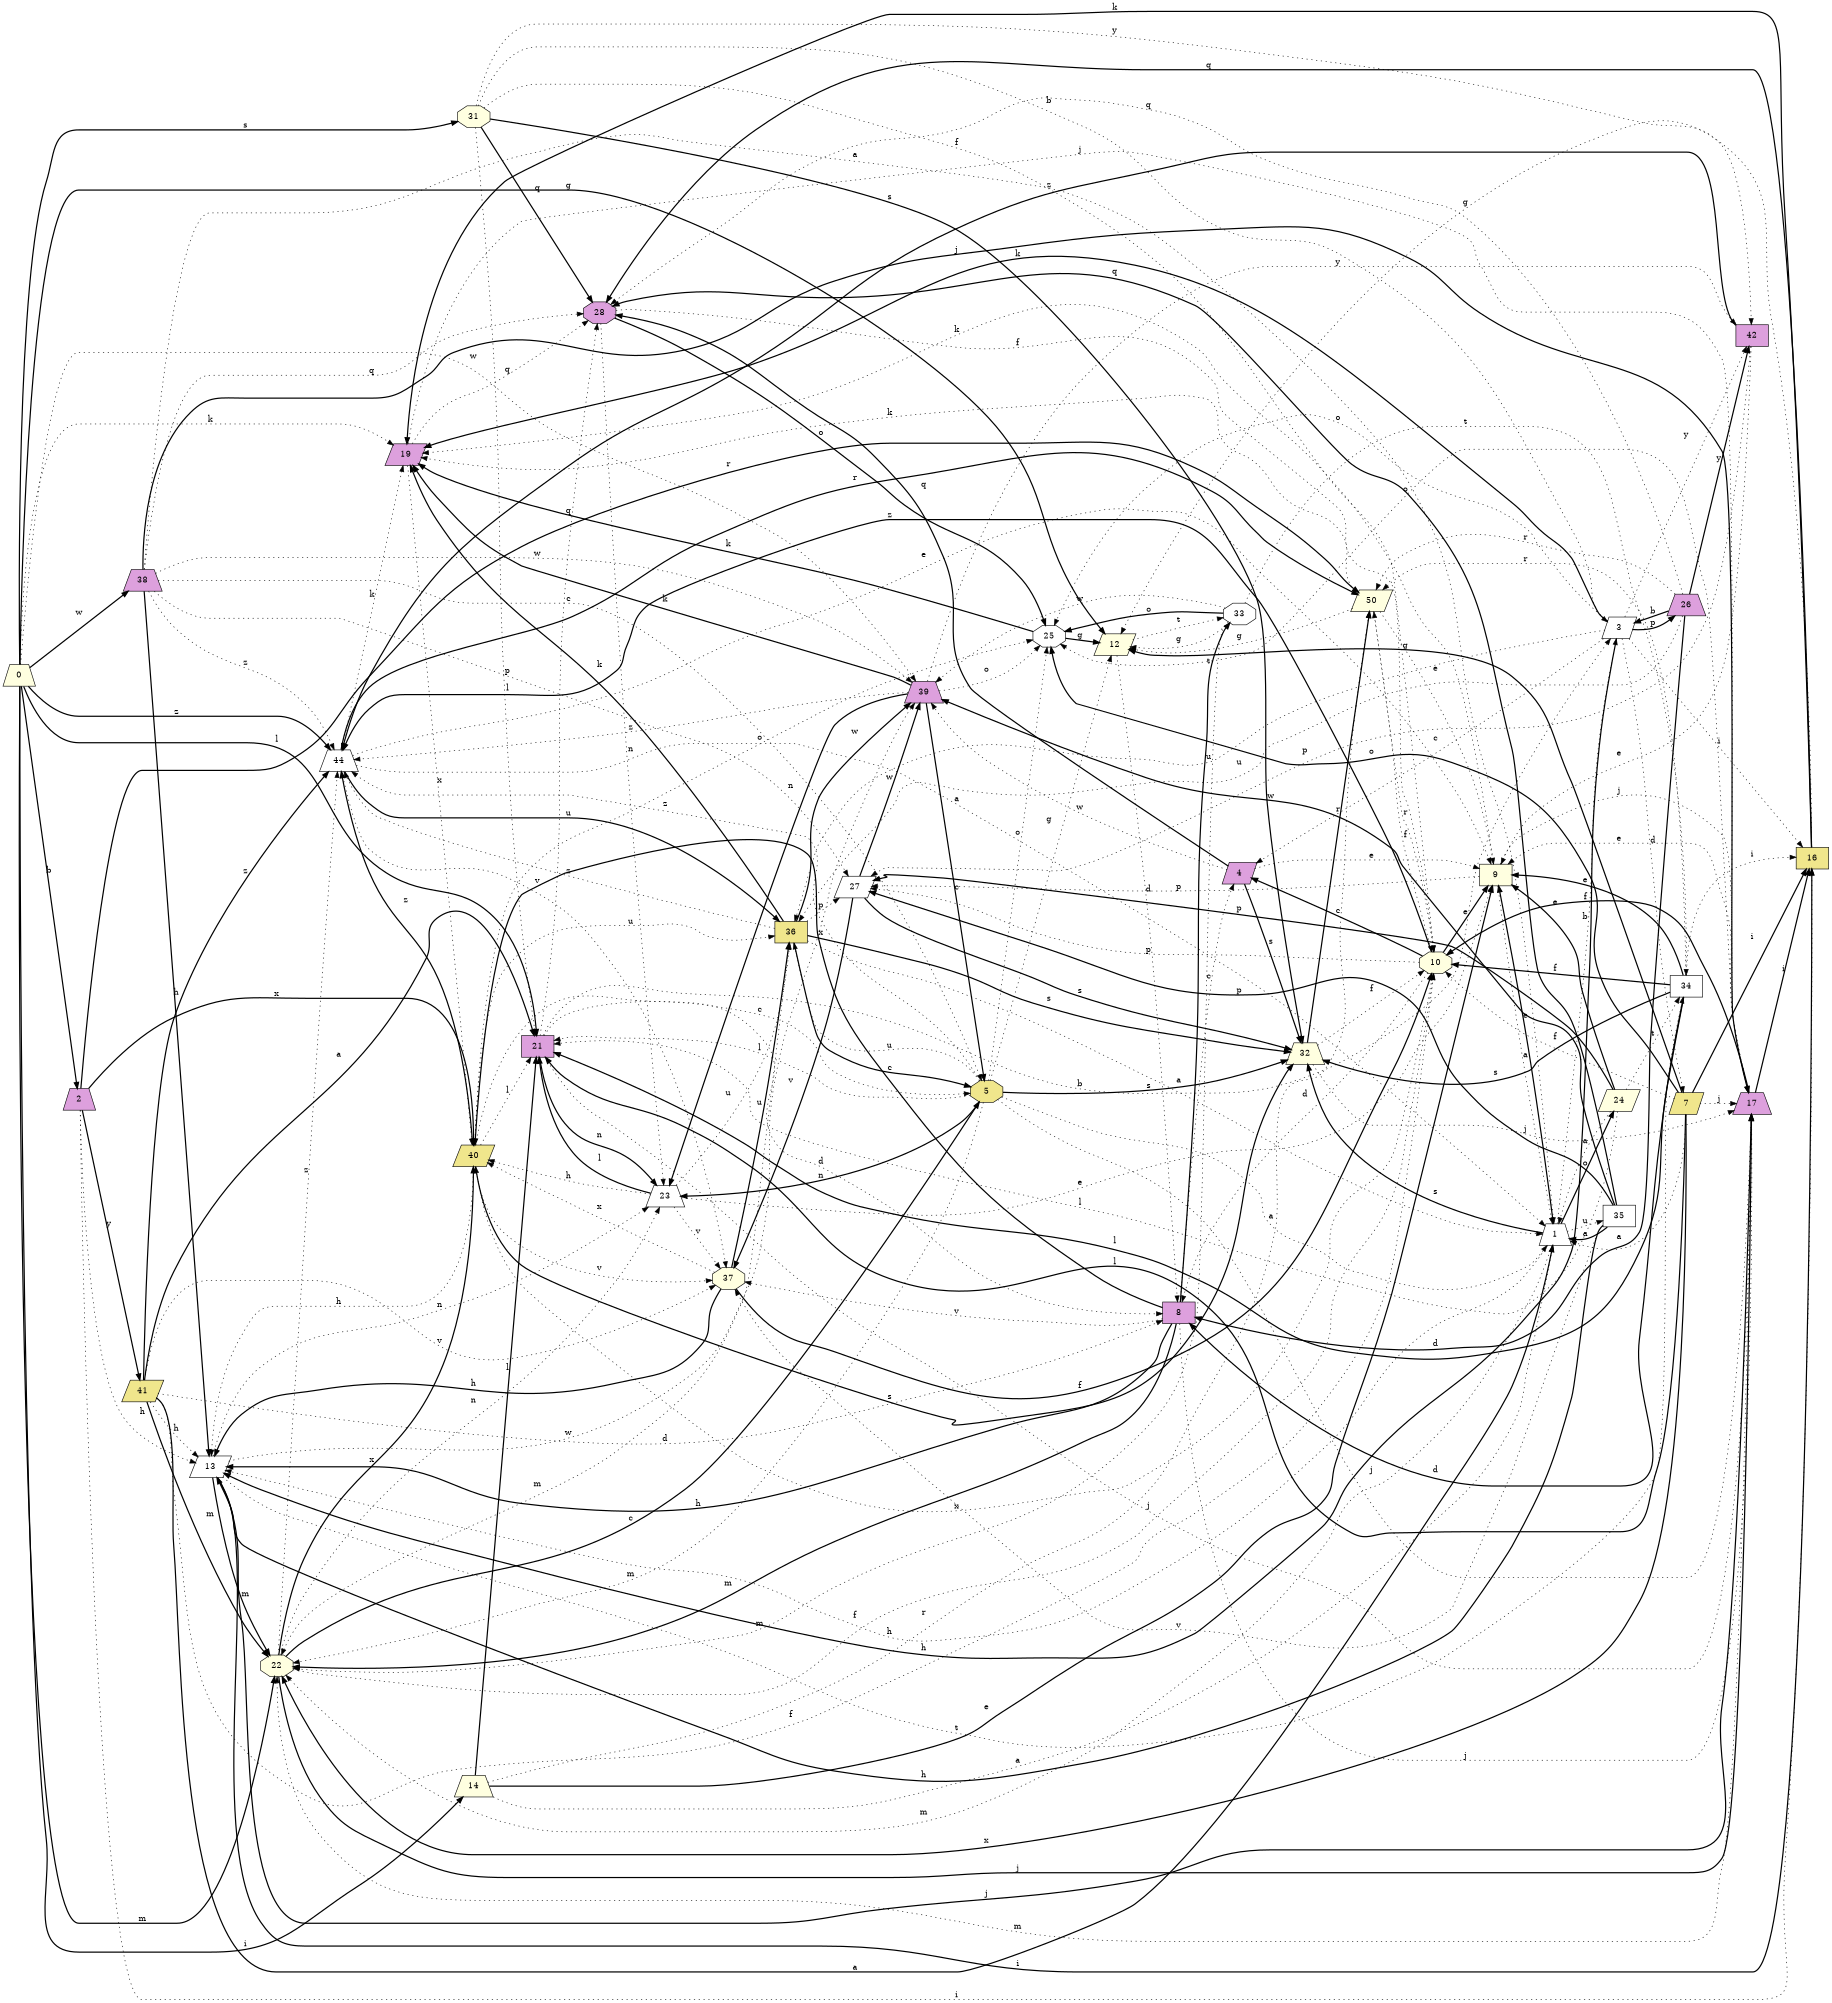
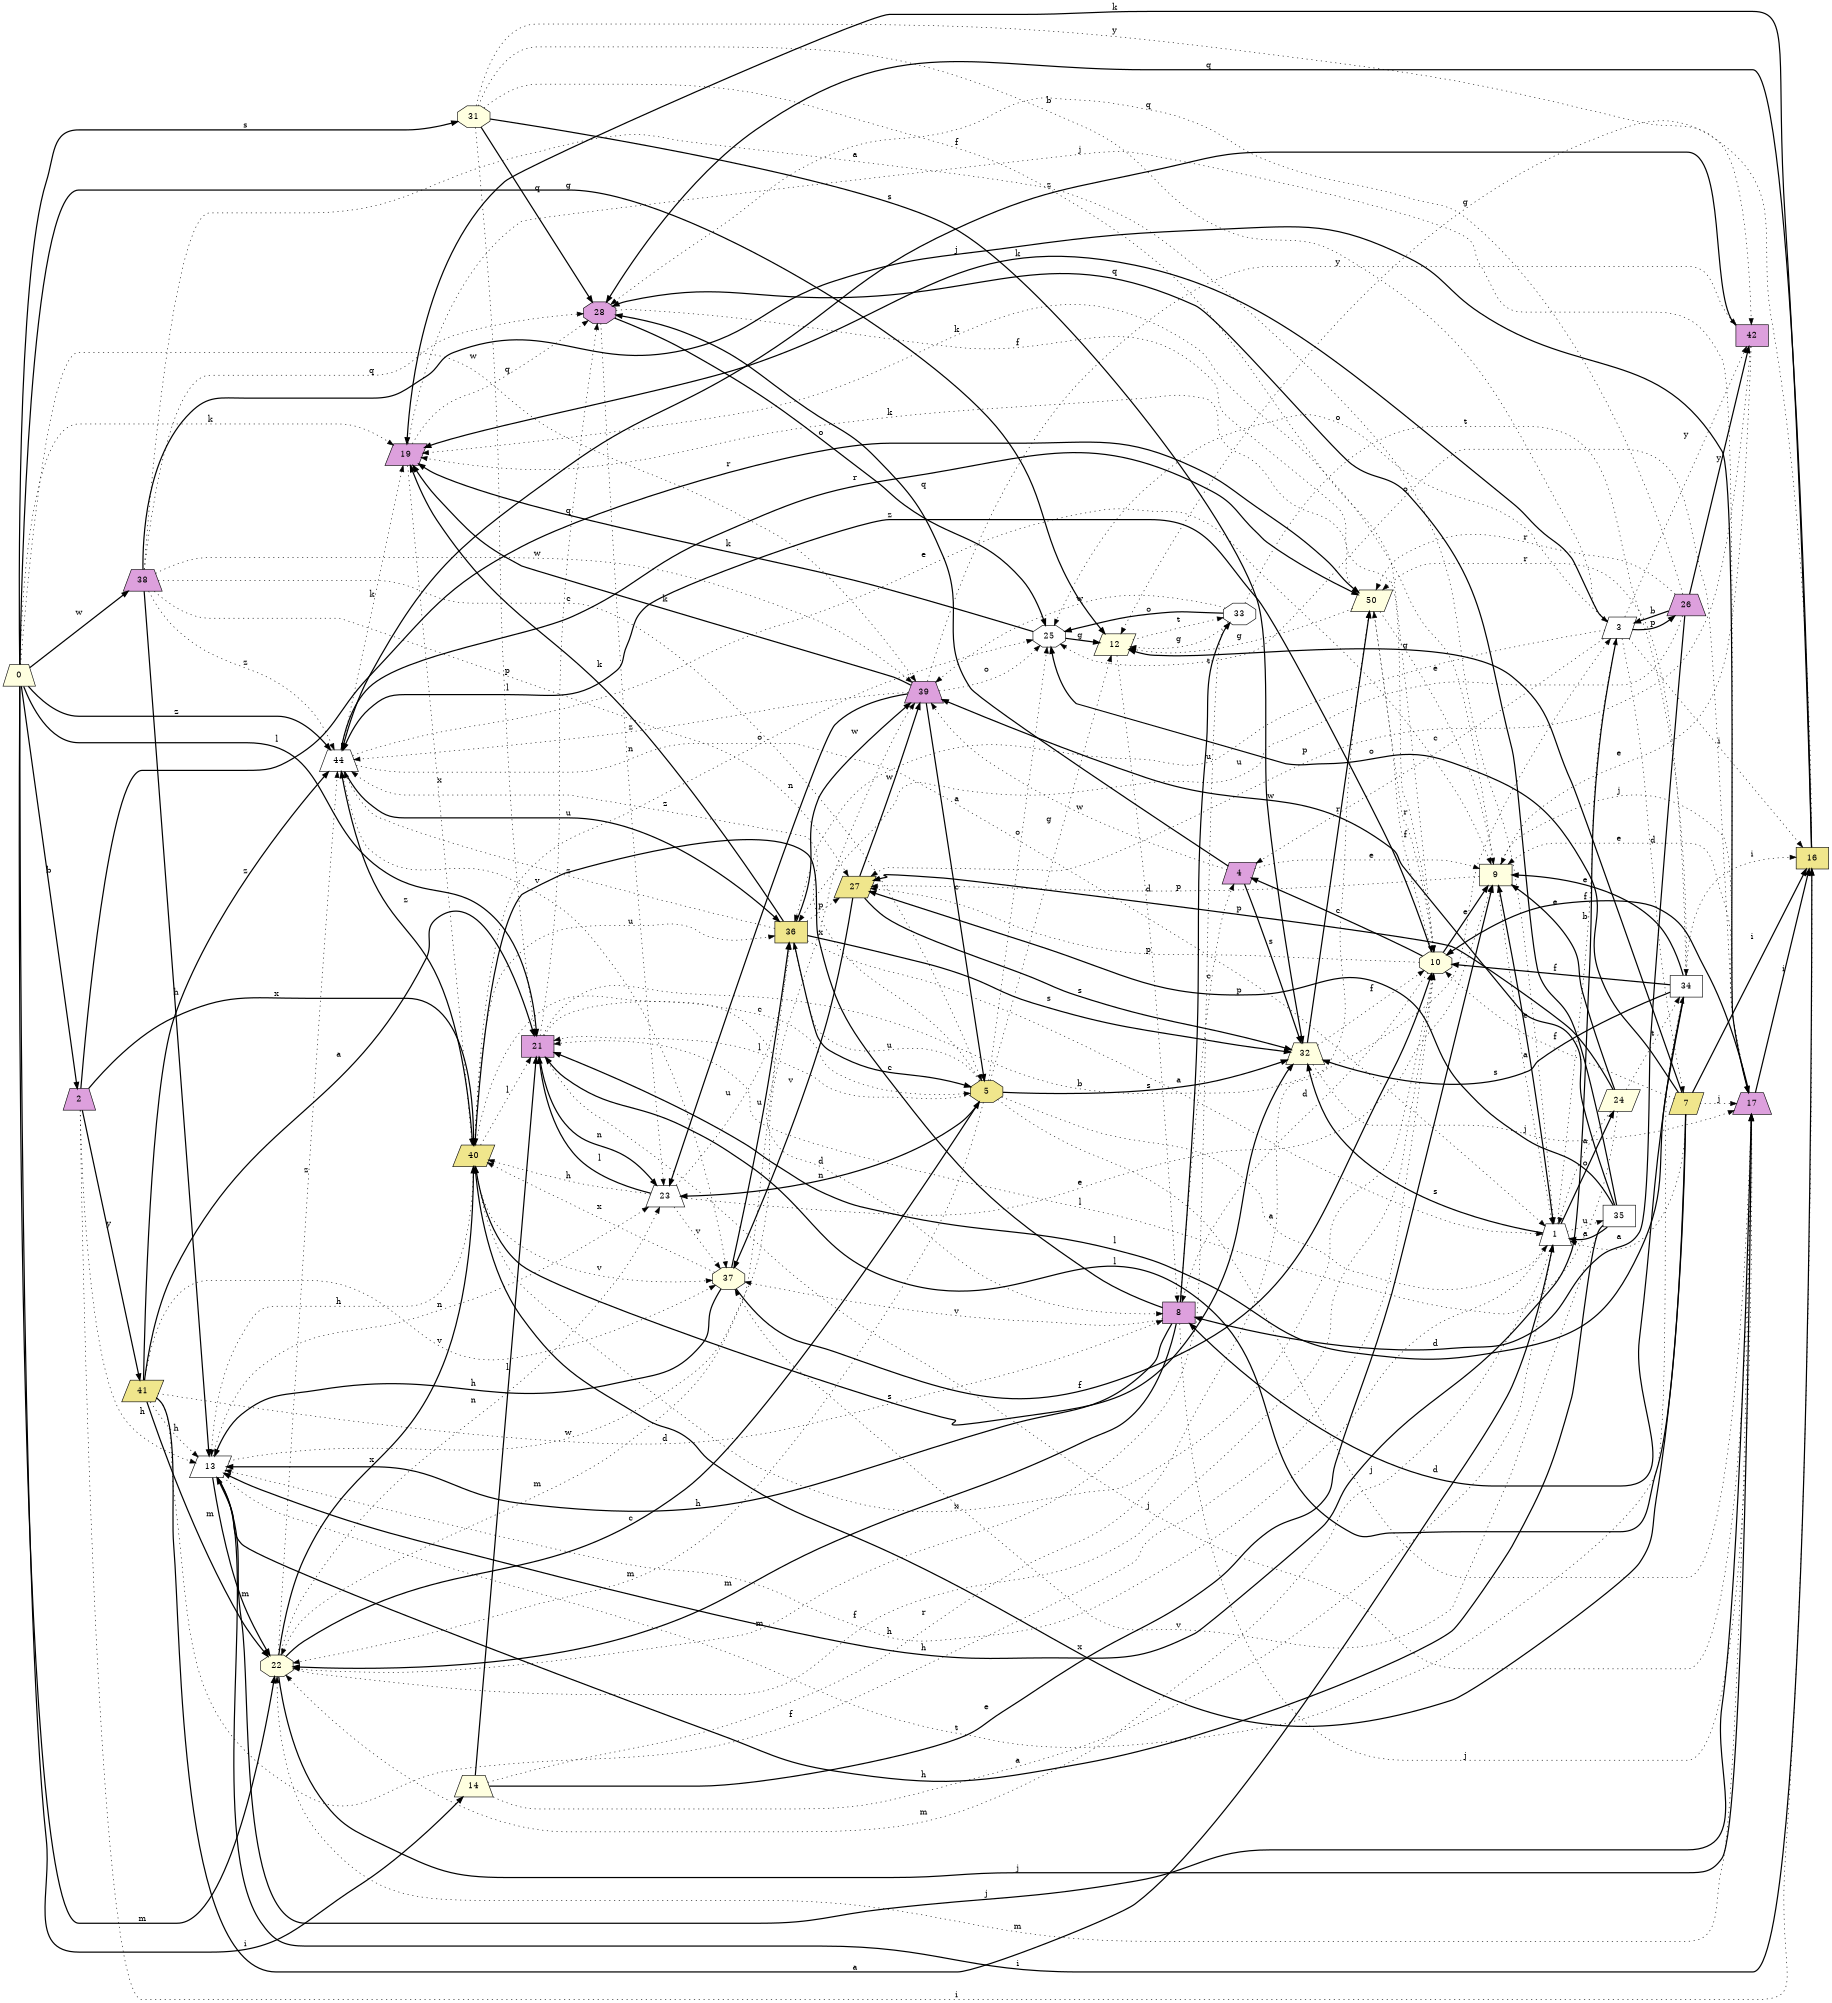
node "27": fillcolor white -> khaki
edge "7" -> "22": now "7" -> "40"
